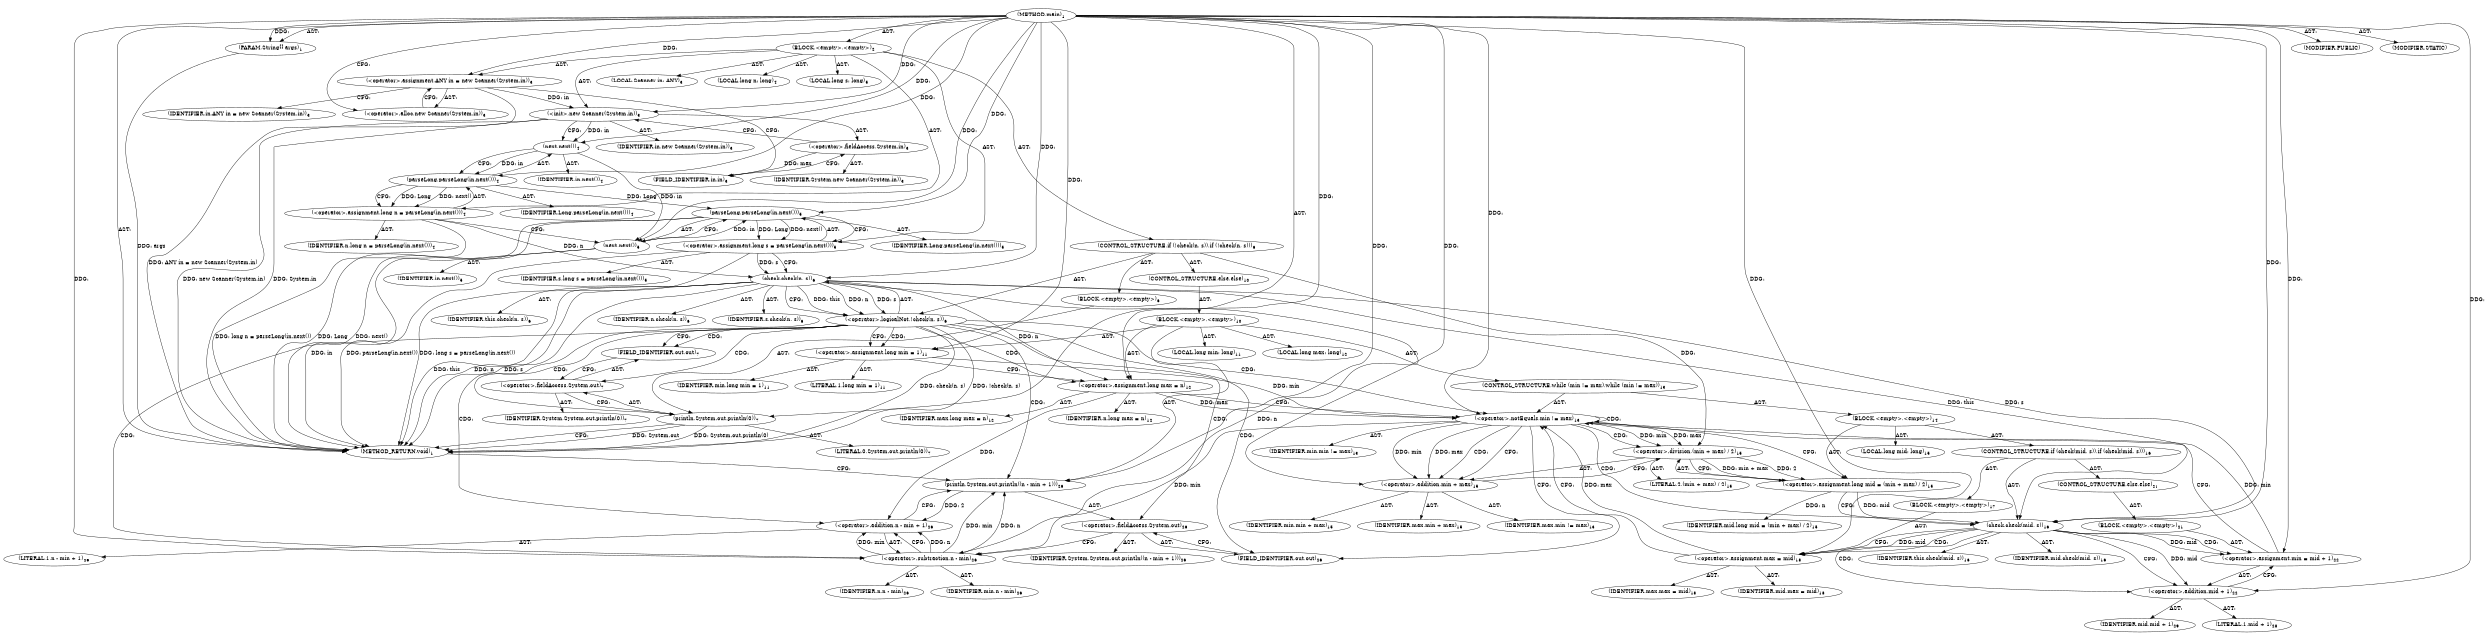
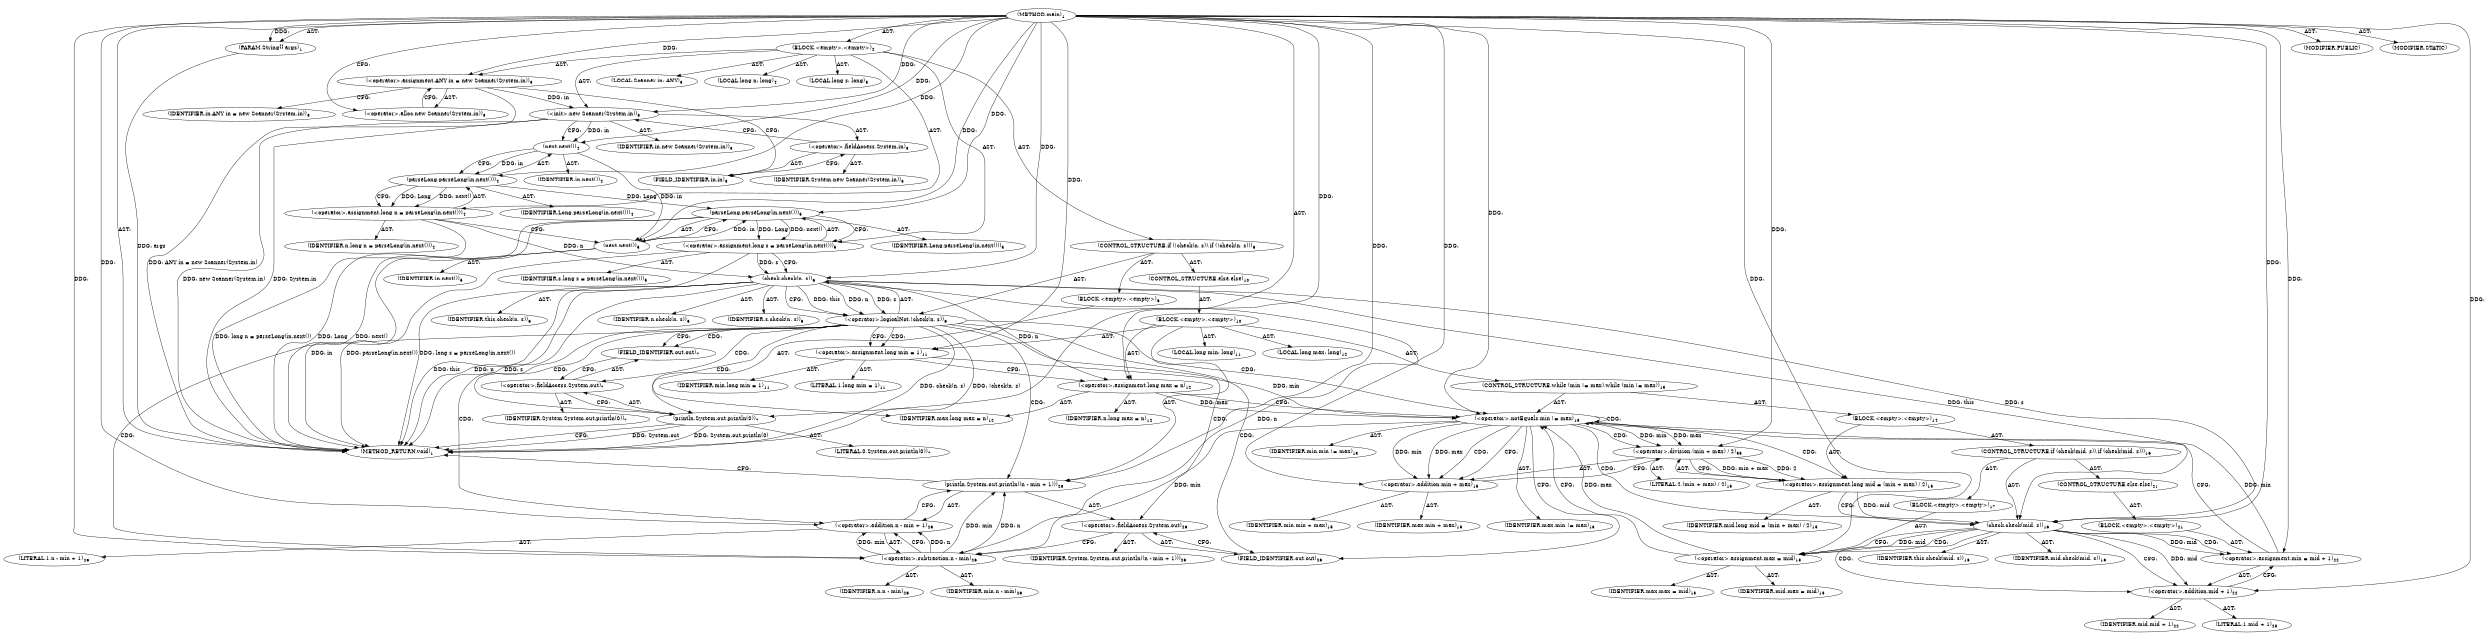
edge "(<operator>.fieldAccess,System.in)" -> "(FIELD_IDENTIFIER,in,in)": label "DDG: max" -> "AST: "
edge "(CONTROL_STRUCTURE,if (!check(n, s)),if (!check(n, s)))" -> "(<operator>.division,(min + max) / 2)": now "(METHOD,main)" -> "(<operator>.division,(min + max) / 2)"
edge "(<operator>.logicalNot,!check(n, s))" -> "(<operator>.assignment,long max = n)": now "(<operator>.logicalNot,!check(n, s))" -> "(IDENTIFIER,max,long max = n)"
edge "(<operator>.assignment,long max = n)" -> "(<operator>.addition,n - min + 1)": now "(METHOD,main)" -> "(<operator>.addition,n - min + 1)"
node "(<operator>.division,(min + max) / 2)": text "15" -> "55"
edge "(<operator>.notEquals,min != max)" -> "(<operator>.assignment,long mid = (min + max) / 2)": label "CFG: " -> "CDG: "
node "(LOCAL,long mid: long)": removed
edge "(METHOD_RETURN,void)" -> "(println,System.out.println((n - min + 1)))": reversed
edge "(println,System.out.println((n - min + 1)))" -> "(<operator>.addition,n - min + 1)": label "DDG: 2" -> "AST: "
edge "(<operator>.assignment,long mid = (min + max) / 2)" -> "(IDENTIFIER,mid,long mid = (min + max) / 2)": label "DDG: n" -> "AST: "
edge "(<operator>.addition,min + max)" -> "(IDENTIFIER,max,min != max)": now "(<operator>.notEquals,min != max)" -> "(IDENTIFIER,max,min != max)"
node "(IDENTIFIER,mid,mid + 1)": text "29" -> "22"
